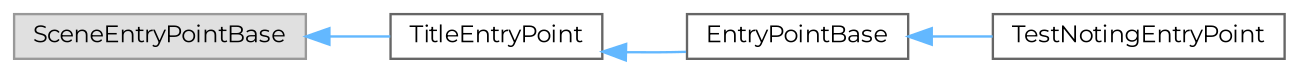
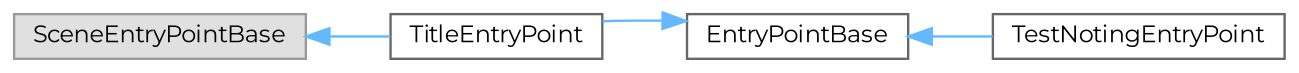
edge "EntryPointBase" -> "TitleEntryPoint": reversed
